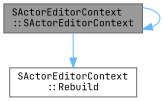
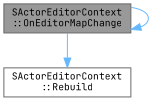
node "SActorEditorContext ::SActorEditorContext": label "SActorEditorContext ::SActorEditorContext" -> "SActorEditorContext ::OnEditorMapChange"
